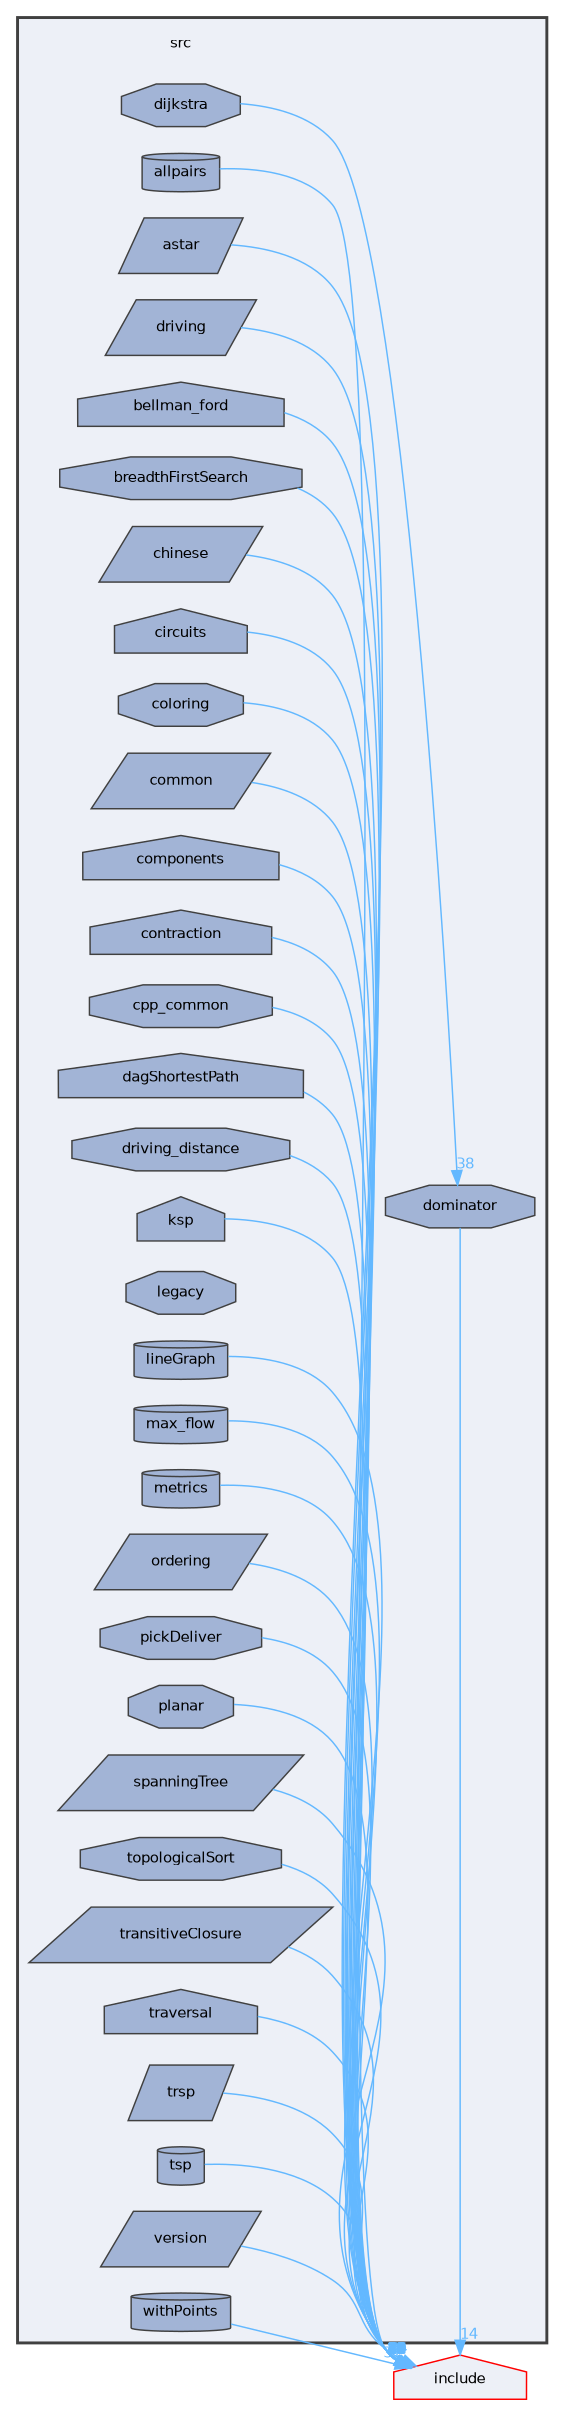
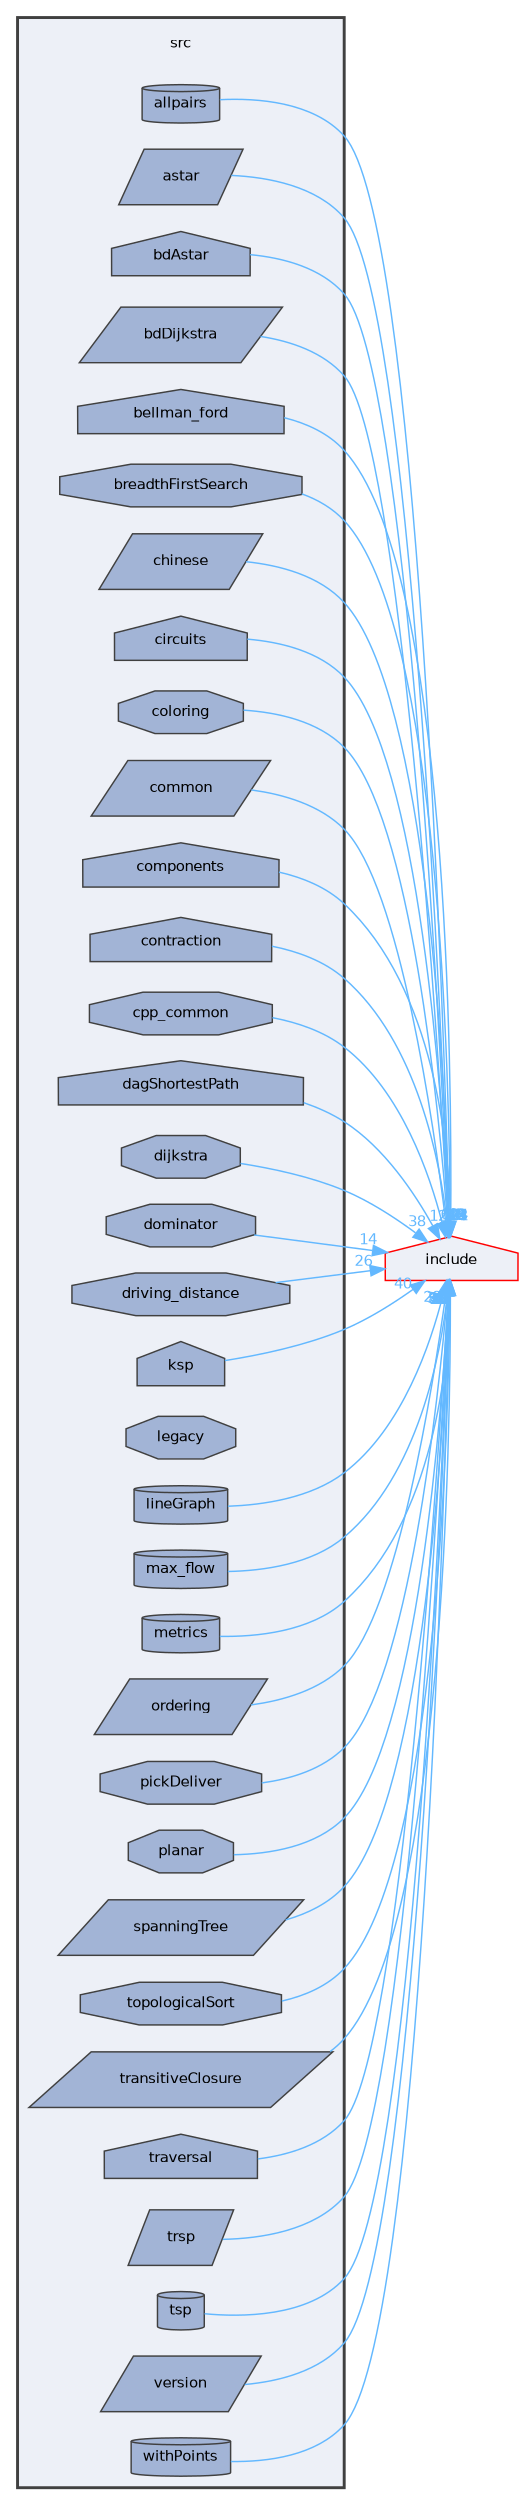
node "bdAstar": added
node "driving": label "driving" -> "bdDijkstra"
edge "dijkstra" -> "dominator": now "dijkstra" -> "include"
